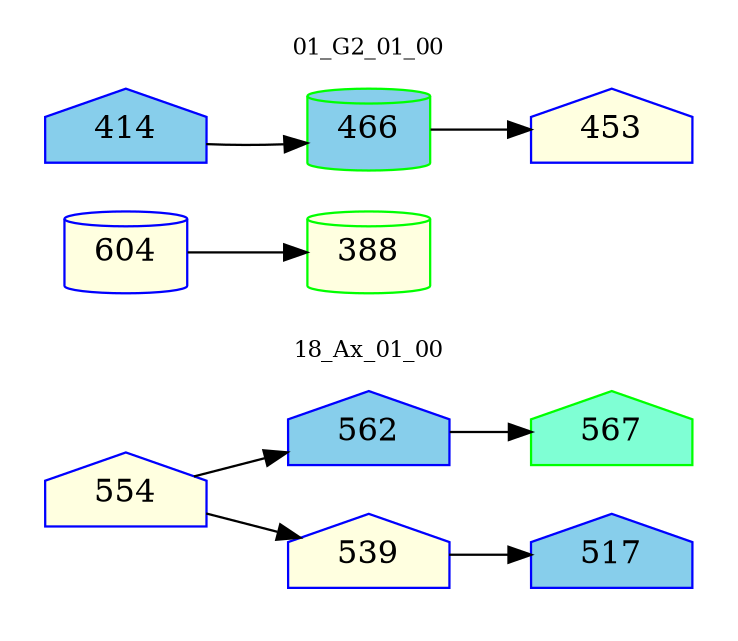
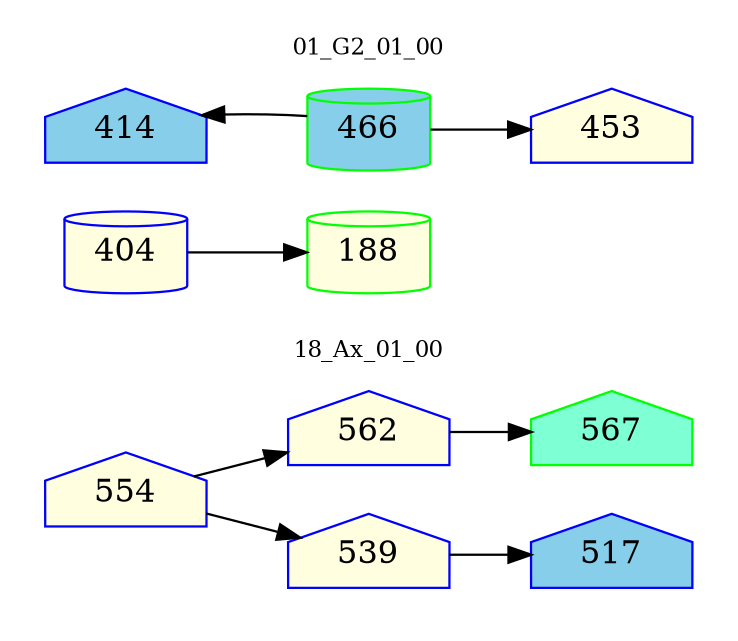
edge "414" -> "466": reversed
node "604": label "604" -> "404"
node "388": label "388" -> "188"
node "562": fillcolor skyblue -> lightyellow
